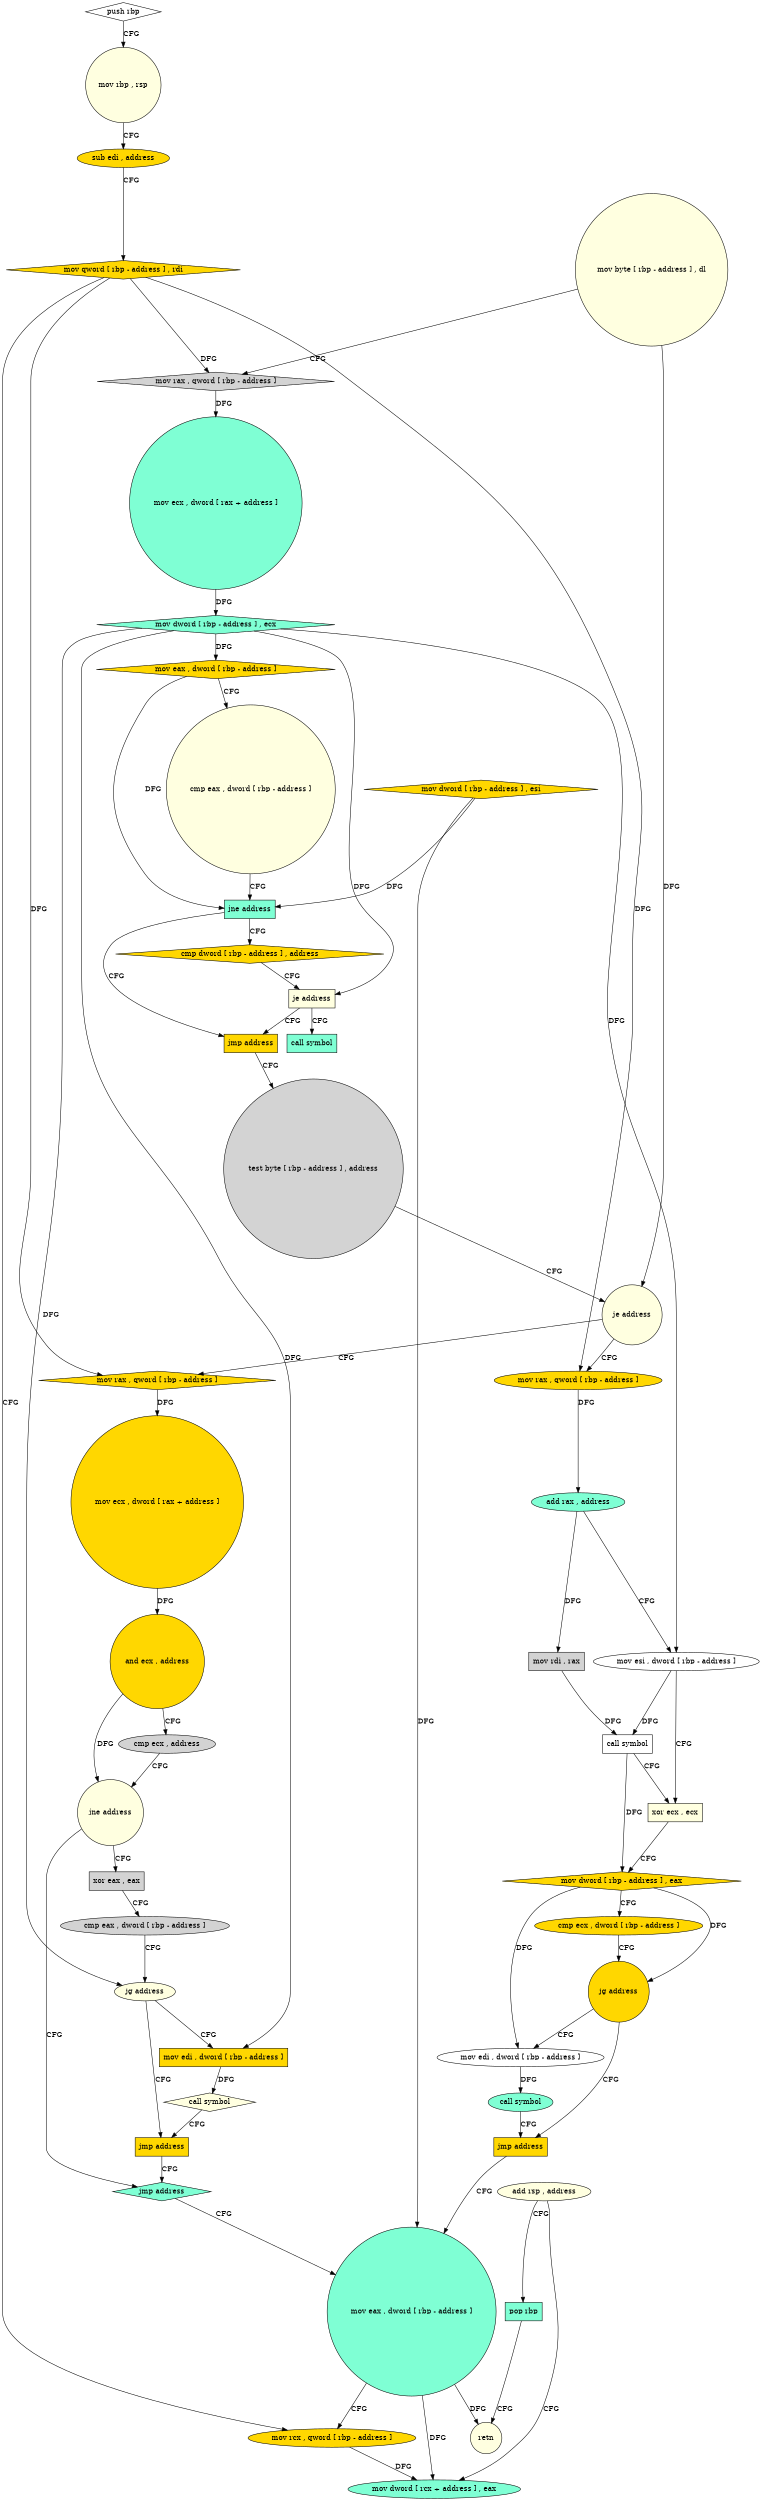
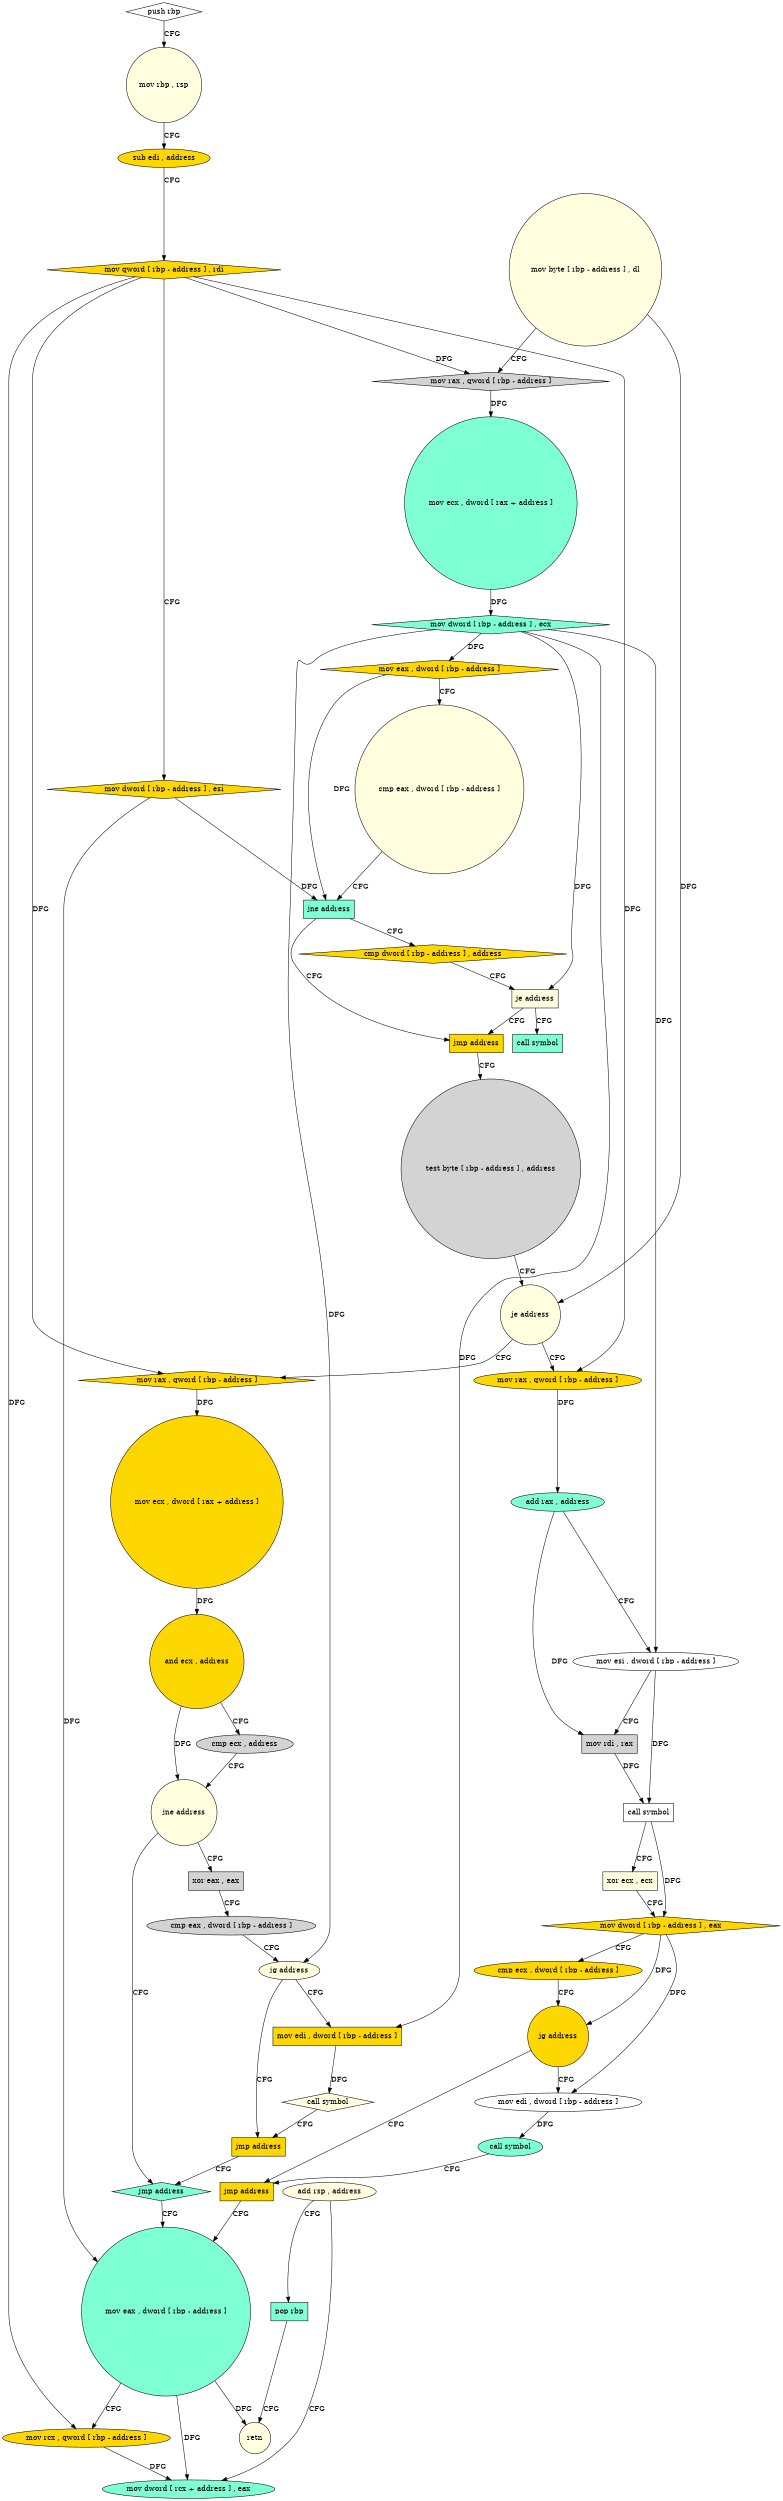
edge "mov qword [ rbp - address ] , rdi" -> "mov dword [ rbp - address ] , esi": added, label "CFG"
edge "mov qword [ rbp - address ] , rdi" -> "mov rcx , qword [ rbp - address ]": label "CFG" -> "DFG"
edge "mov esi , dword [ rbp - address ]" -> "xor ecx , ecx": now "mov esi , dword [ rbp - address ]" -> "mov rdi , rax"
